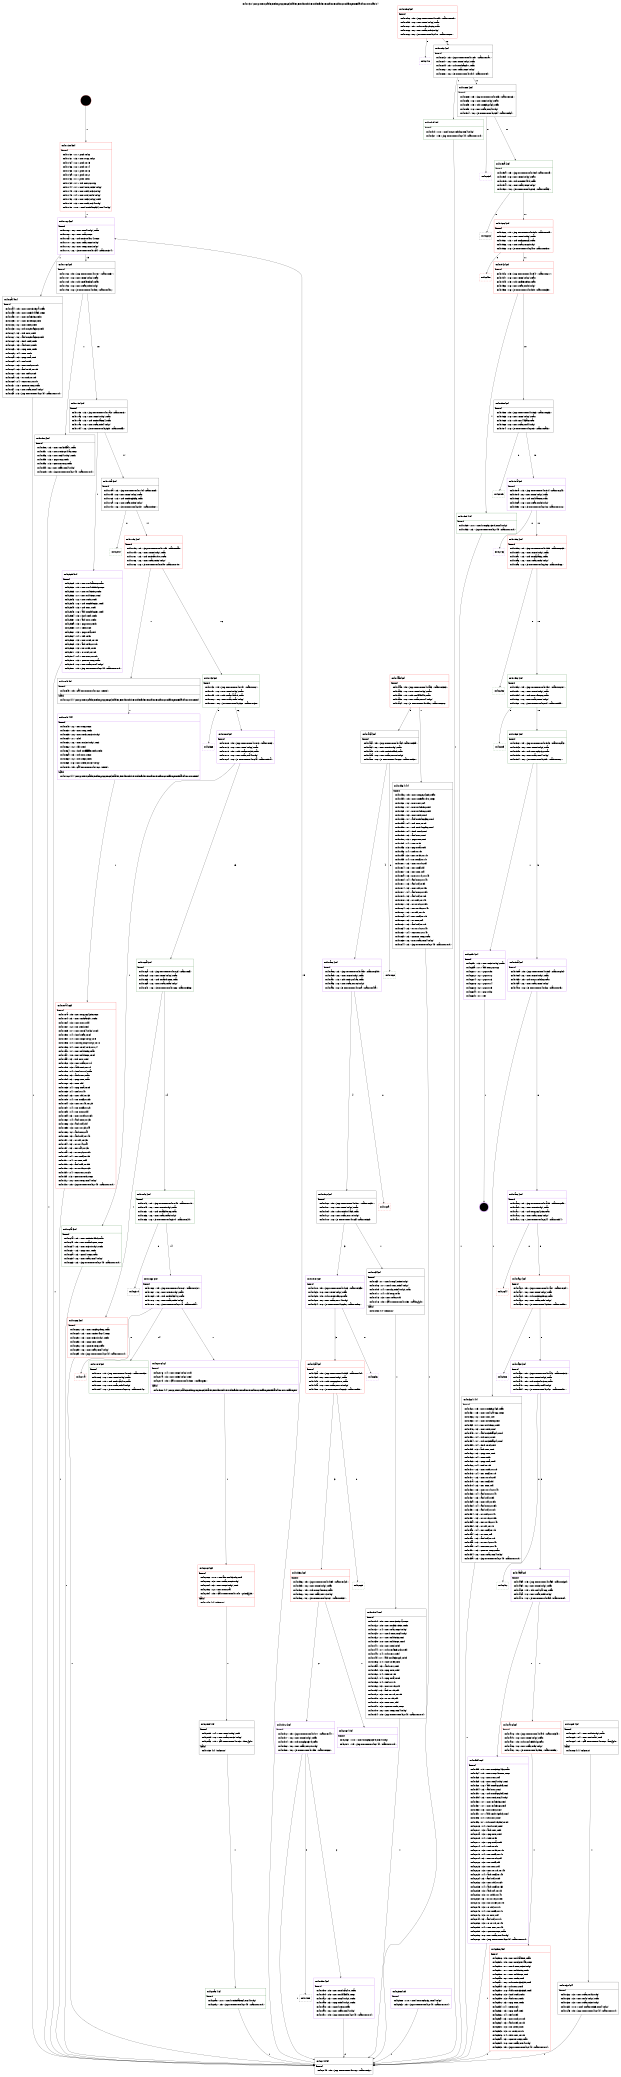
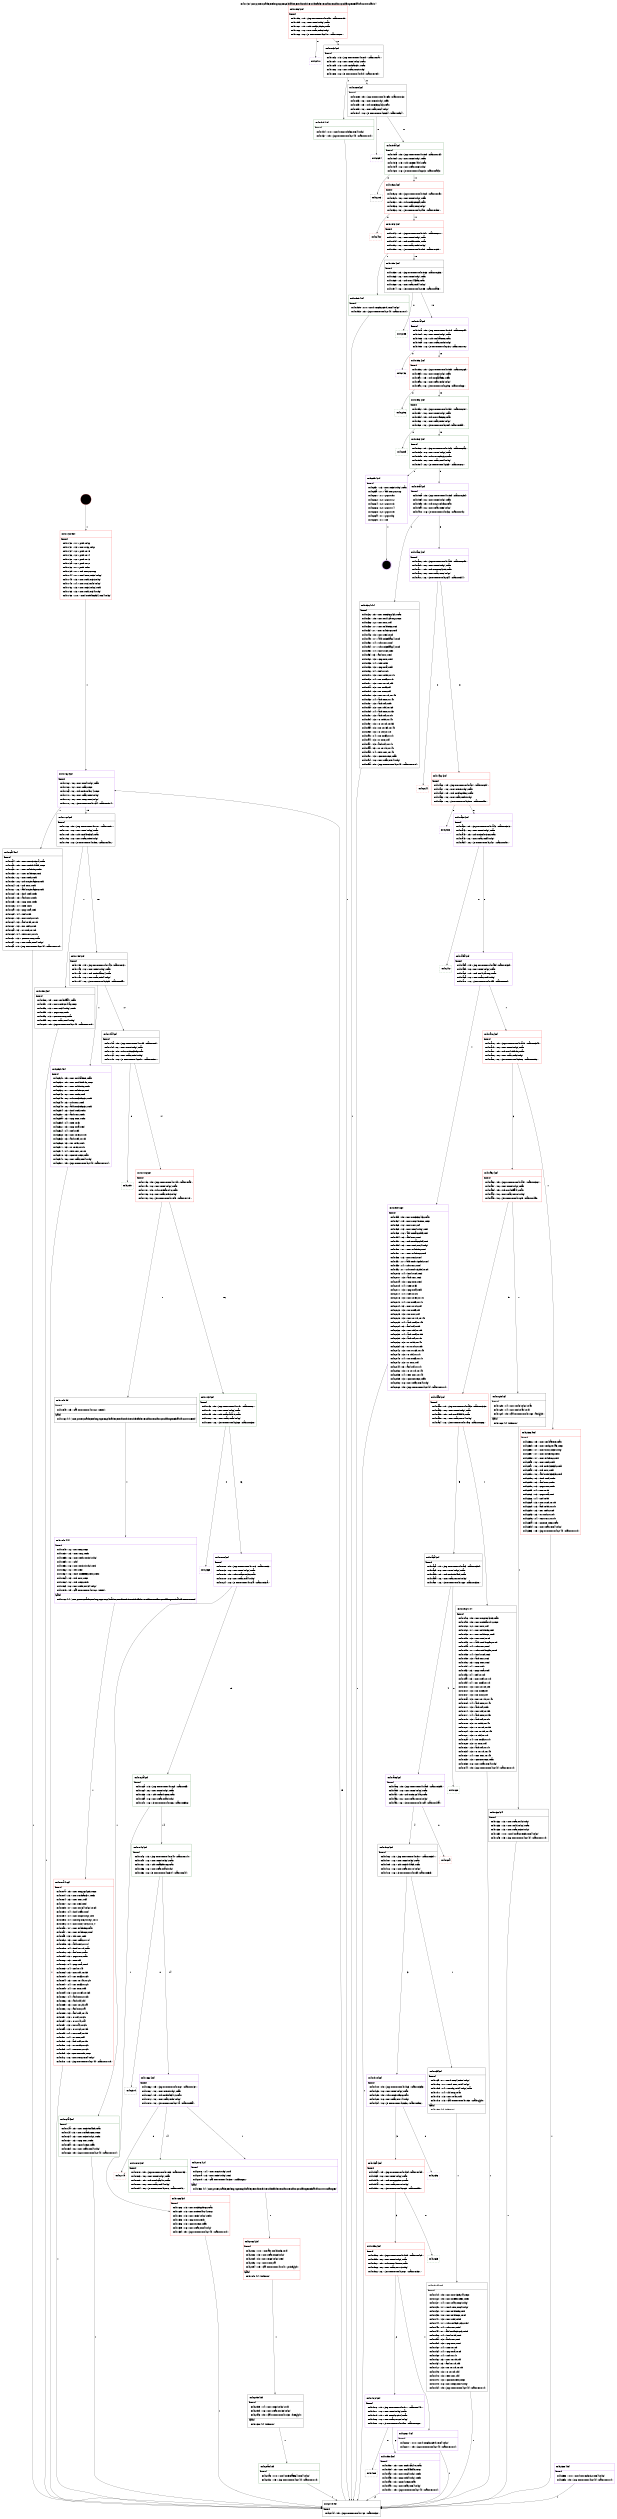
node "0x401a92 [28]": added
edge "0x401b72 [28]" -> "0x40274d [5]": now "0x402067 [15]" -> "0x40274d [5]"
